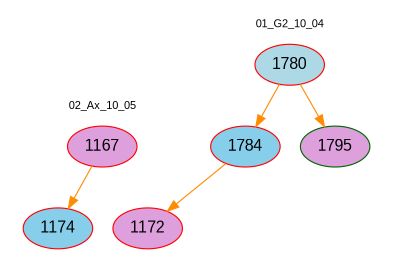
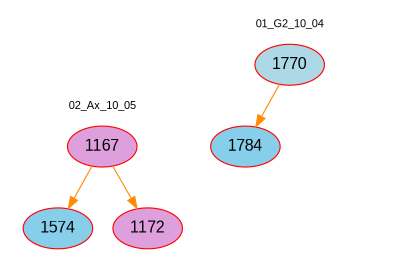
node "1780": label "1780" -> "1770"
node "1795": removed
edge "1784" -> "1172": now "1167" -> "1172"
node "1174": label "1174" -> "1574"
